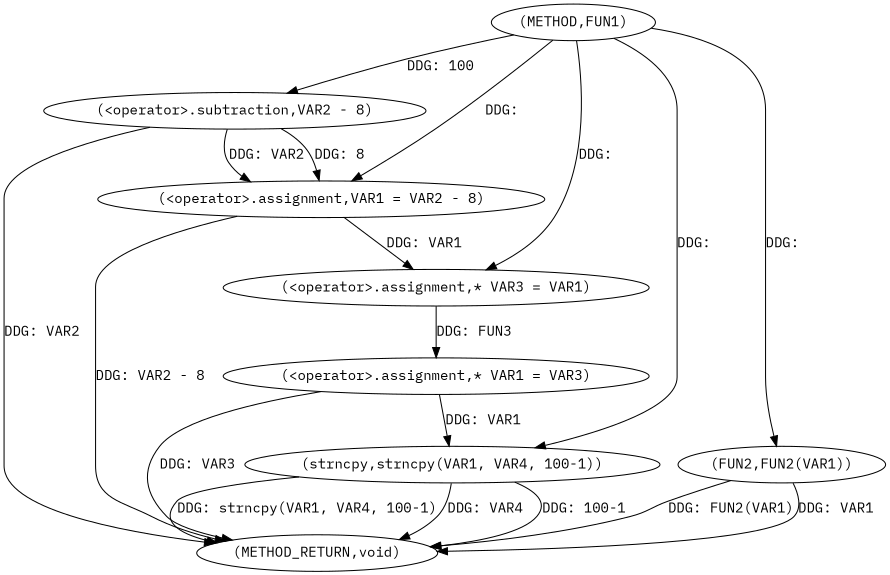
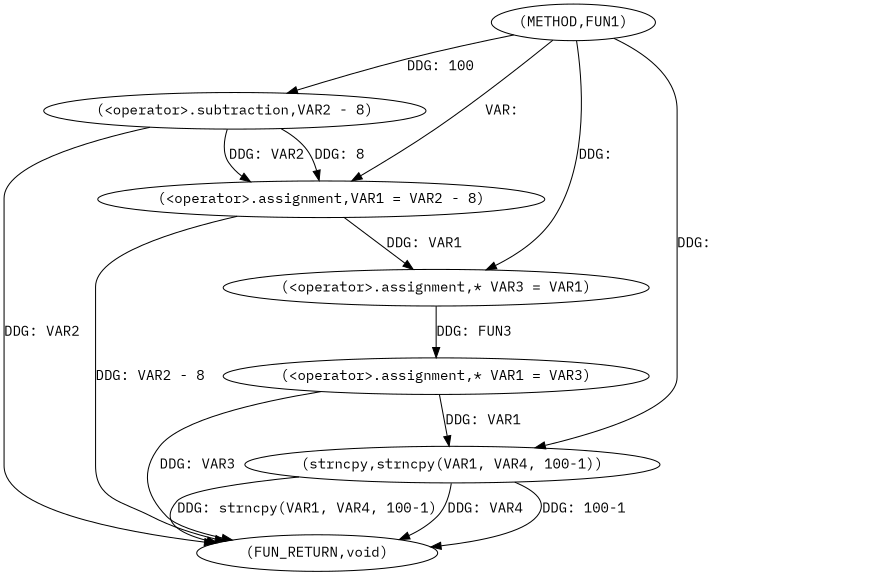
edge "(METHOD,FUN1)" -> "(<operator>.assignment,VAR1 = VAR2 - 8)": label "DDG: " -> "VAR: "
node "(FUN2,FUN2(VAR1))": removed
node "(METHOD_RETURN,void)": label "(METHOD_RETURN,void)" -> "(FUN_RETURN,void)"
